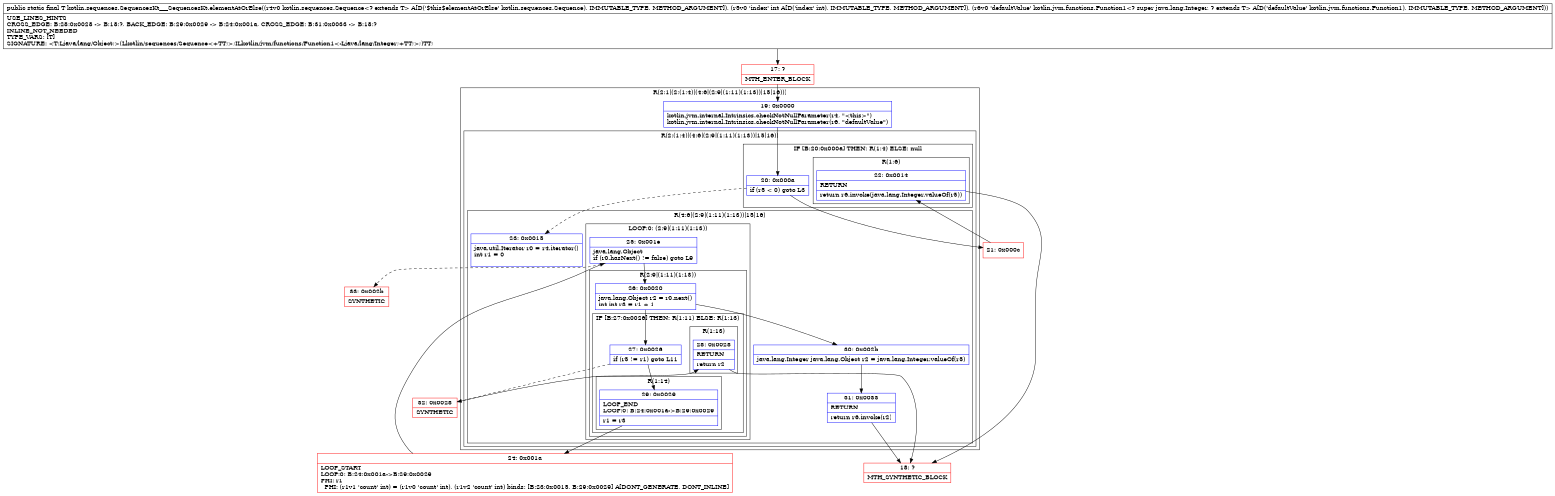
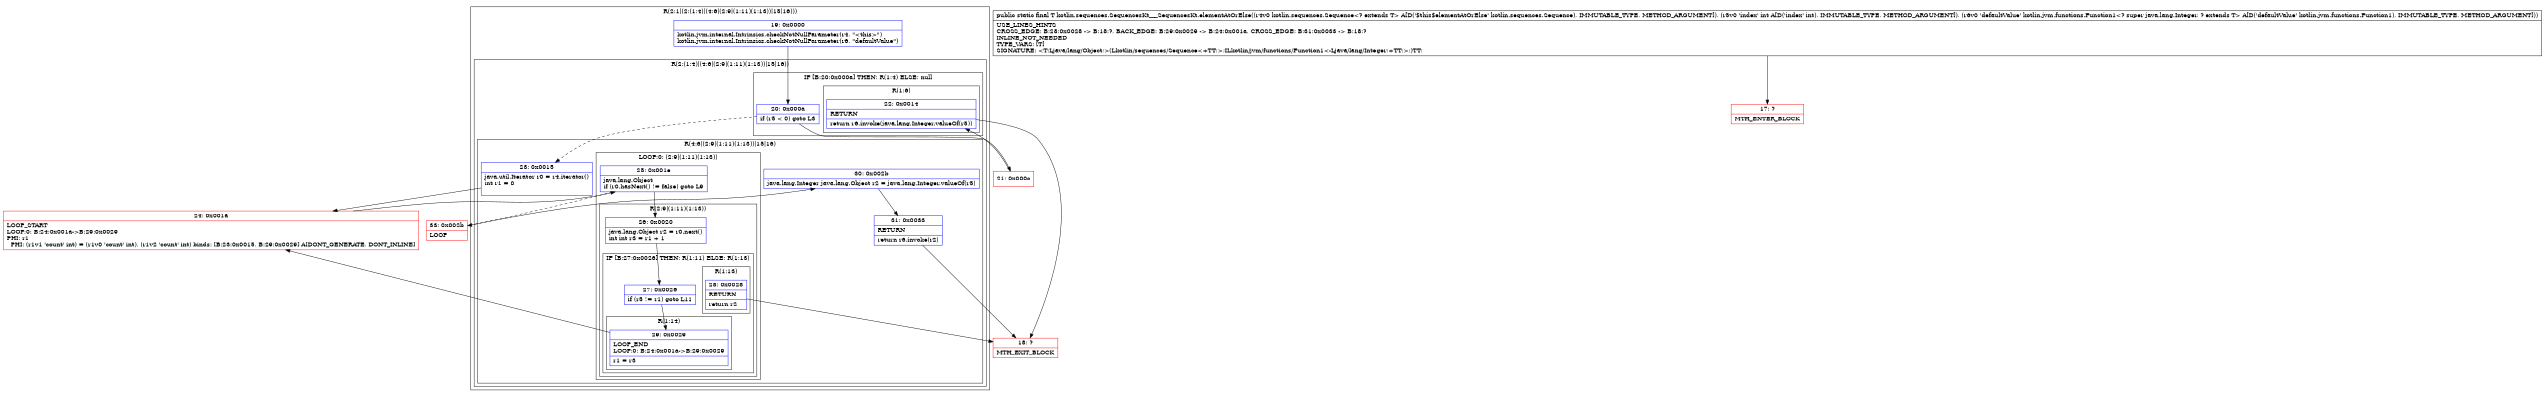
edge "17: ?" -> "19: 0x0000": removed
edge "23: 0x0015" -> "24: 0x001a": added
node "33: 0x002b": text "SYNTHETIC" -> "LOOP"
edge "26: 0x0020" -> "30: 0x002b": now "33: 0x002b" -> "30: 0x002b"
node "32: 0x0028": removed
node "18: ?": text "MTH_SYNTHETIC_BLOCK" -> "MTH_EXIT_BLOCK"
